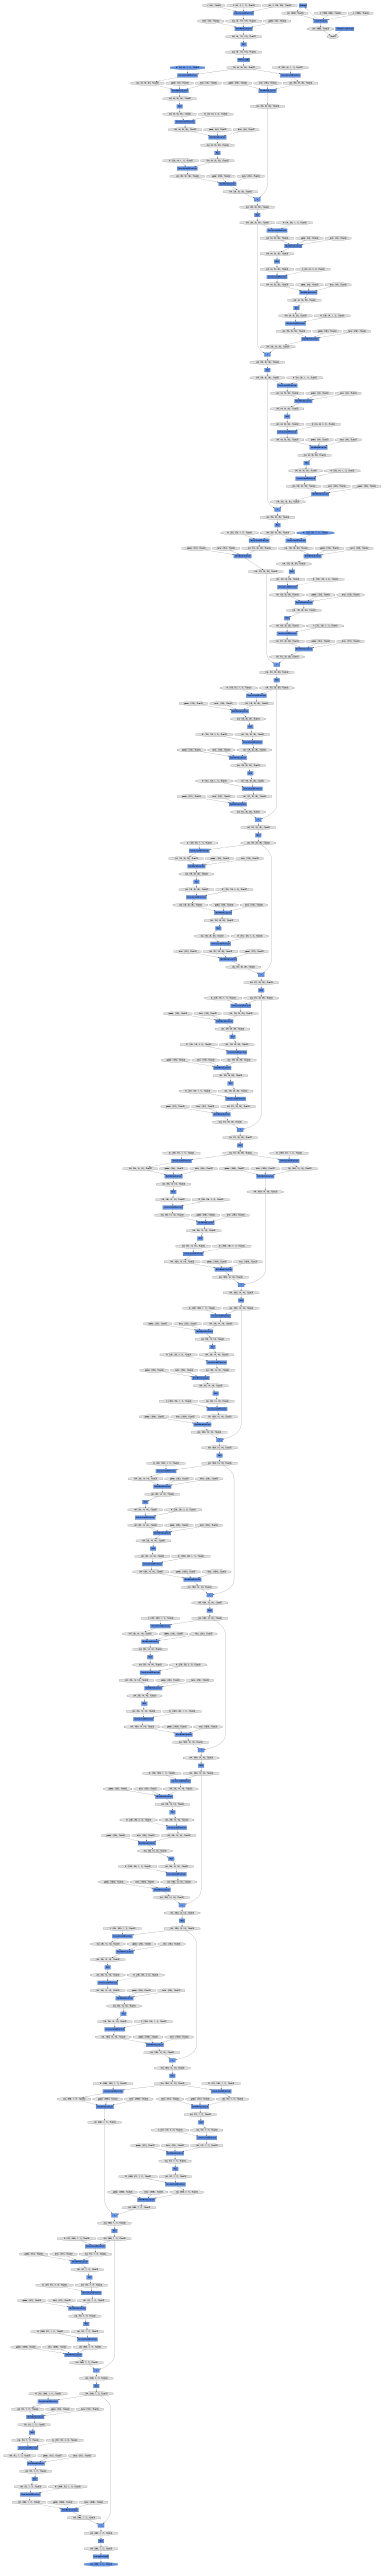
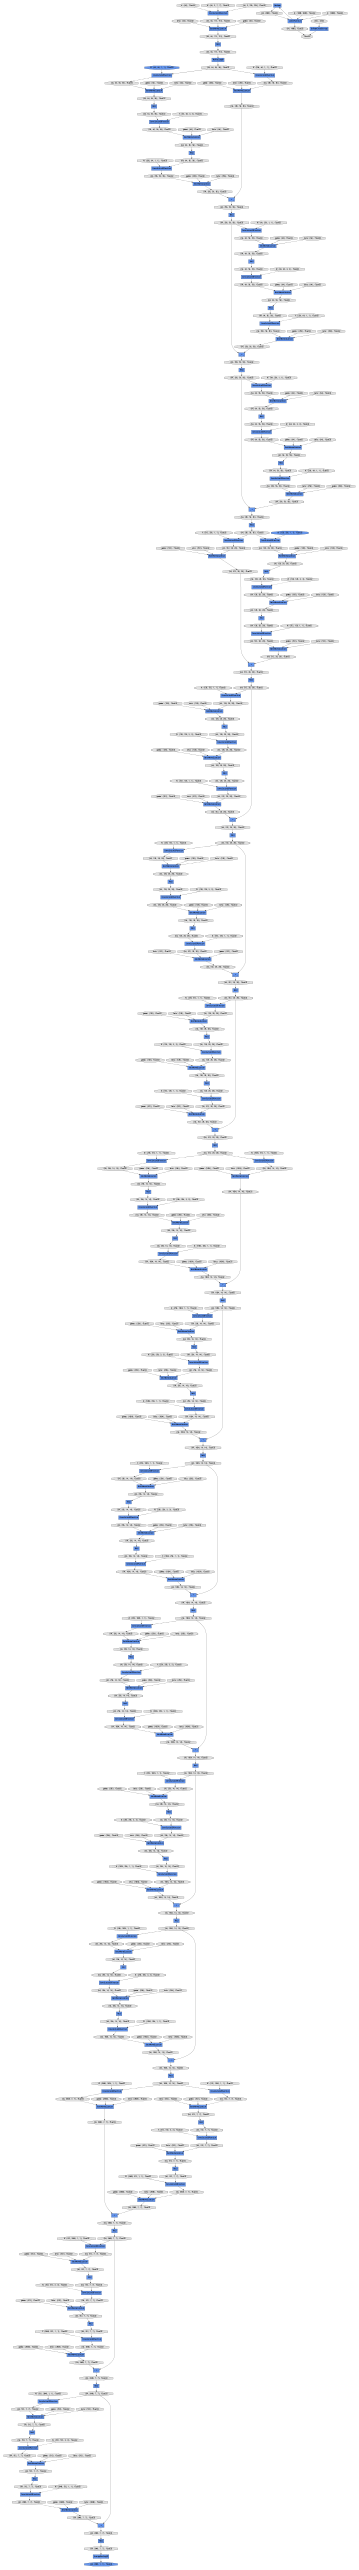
node "(64), int32": added
